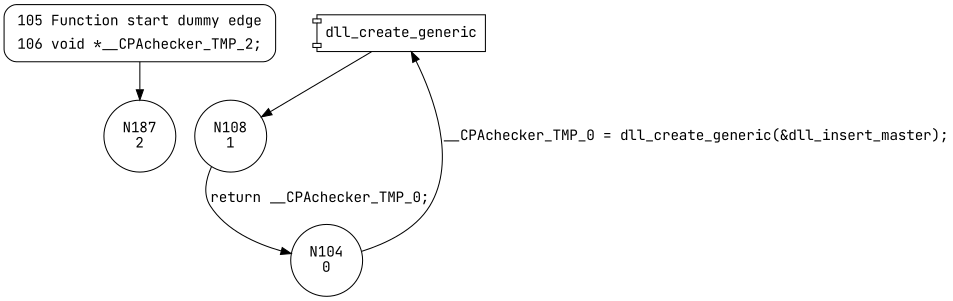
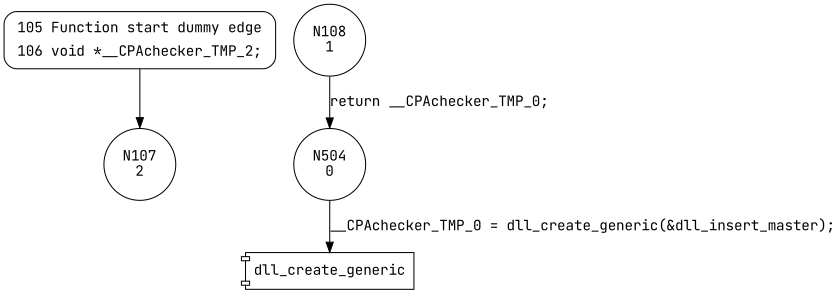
edge "dll_create_generic" -> "N108 1": removed
node "N187 2": label "N187 2" -> "N107 2"
node "N104 0": label "N104 0" -> "N504 0"
